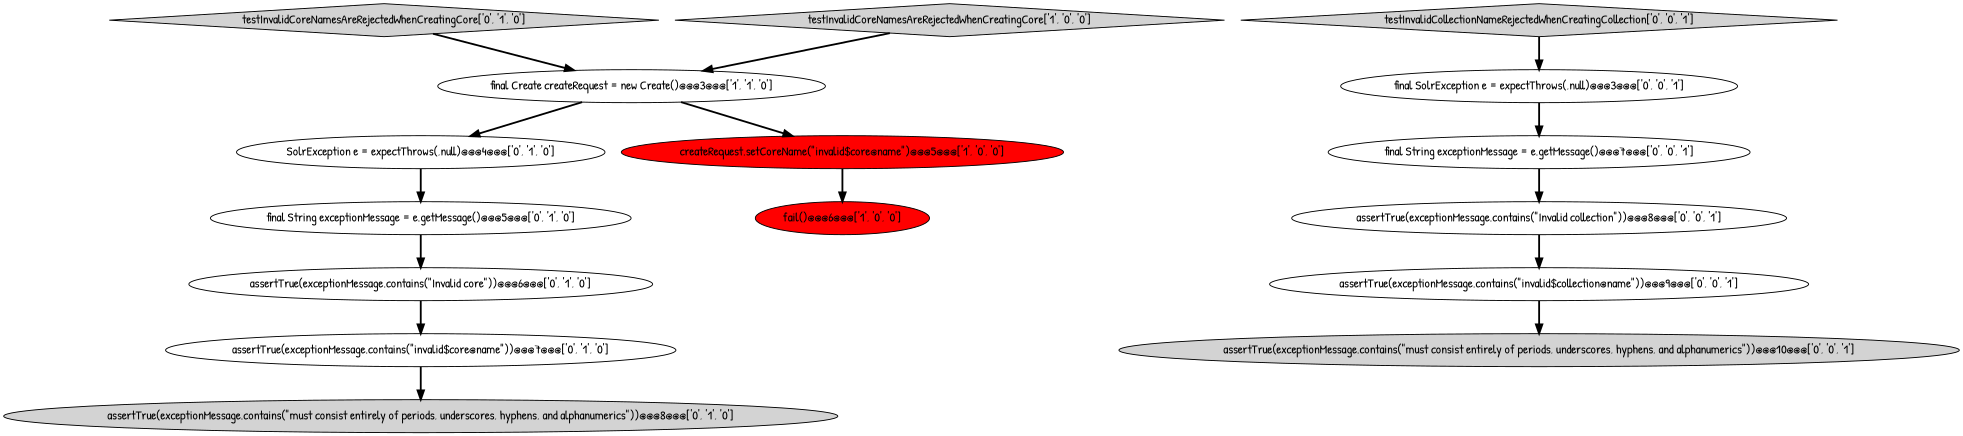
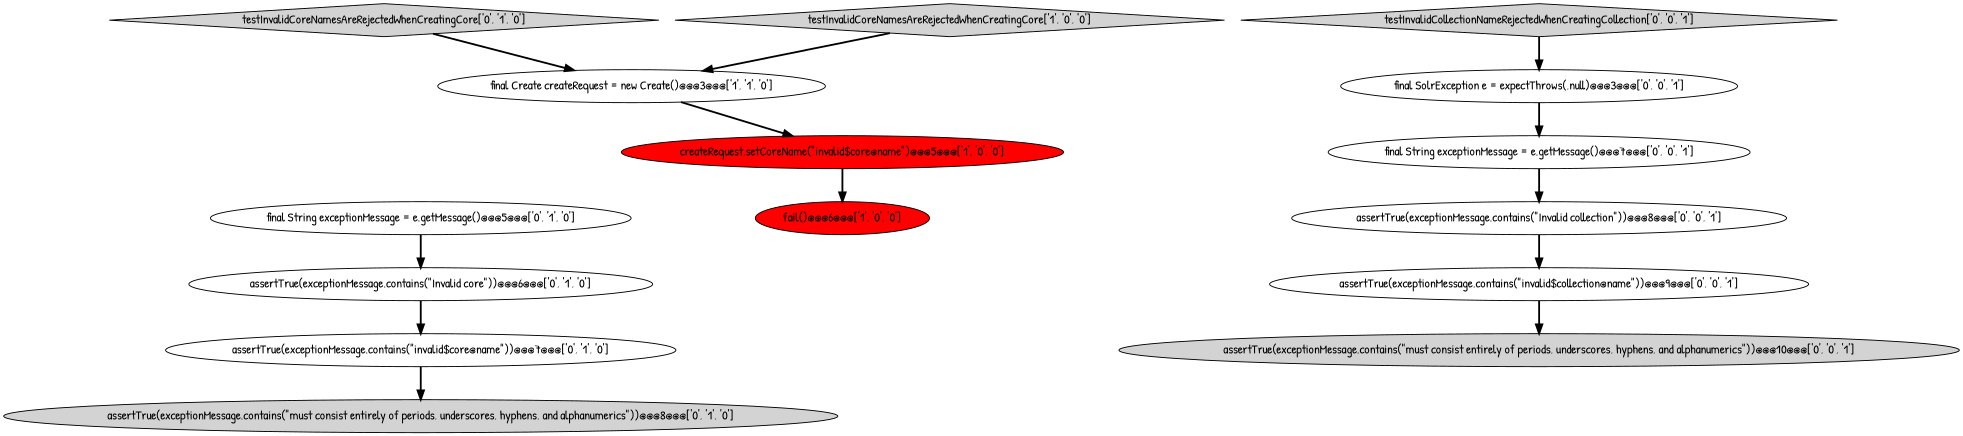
node "SolrException e = expectThrows(,null)@@@4@@@['0', '1', '0']": removed
